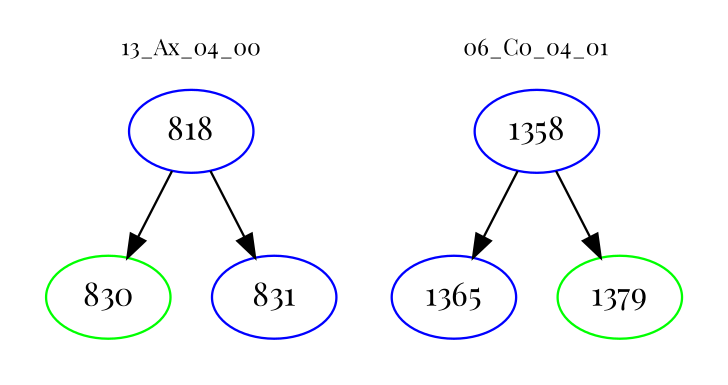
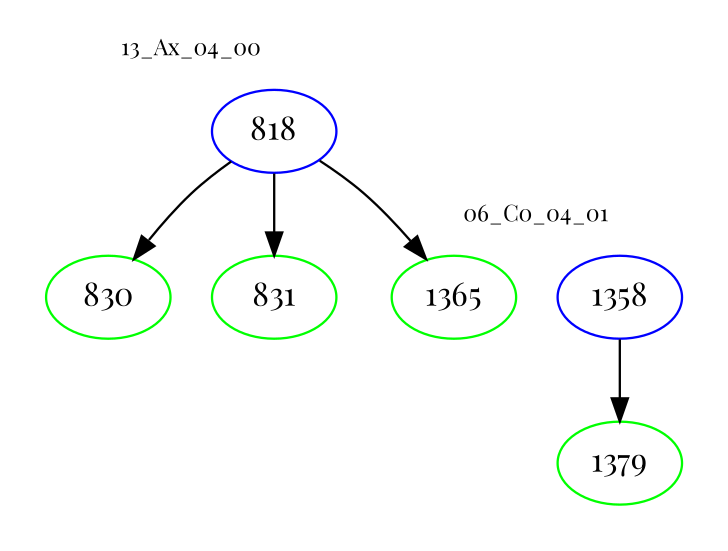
edge "1358" -> "1365": now "818" -> "1365"
node "831": color blue -> green
node "1365": color blue -> green
